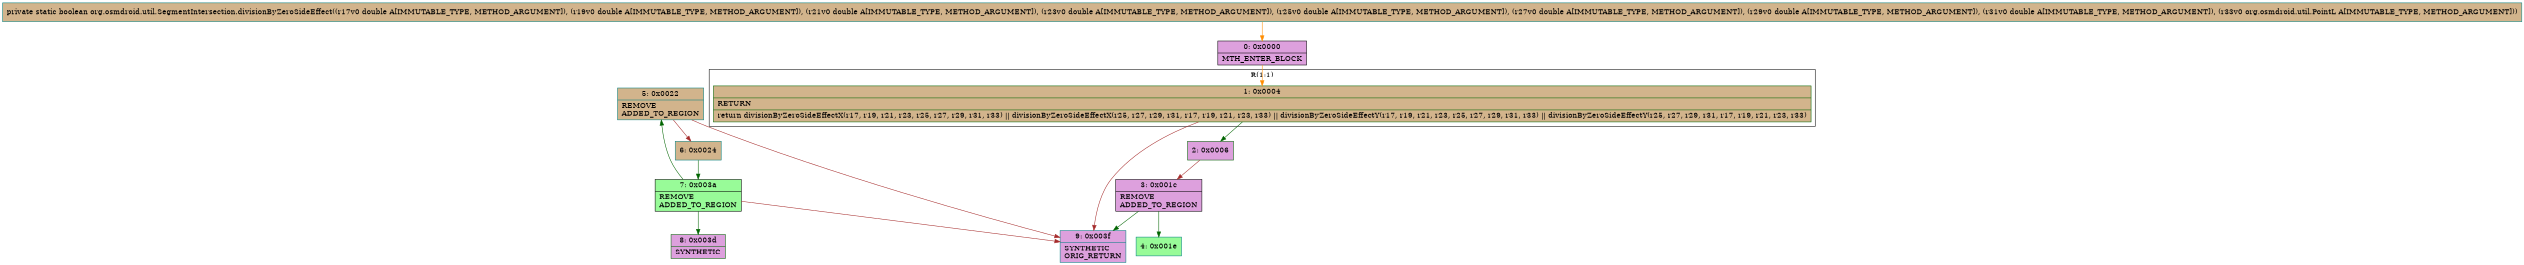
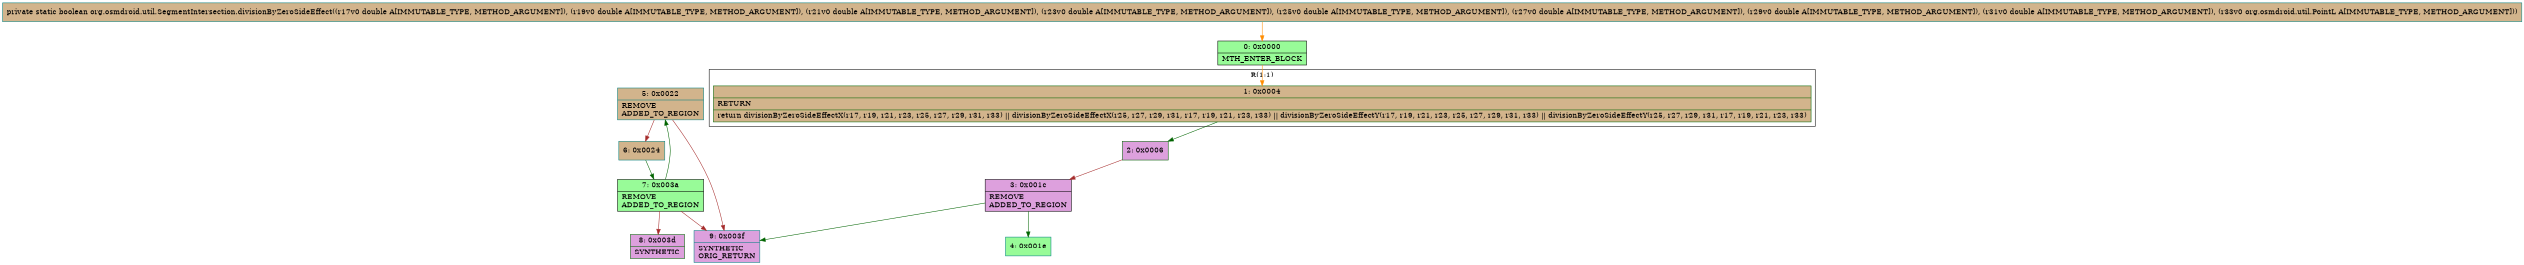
node "0: 0x0000": fillcolor plum -> palegreen
edge "1: 0x0004" -> "9: 0x003f": removed
edge "7: 0x003a" -> "8: 0x003d": color darkgreen -> brown
